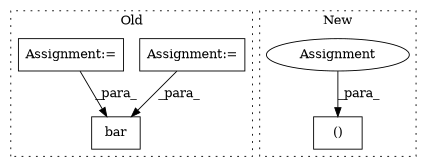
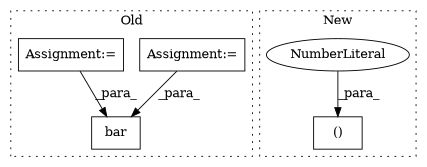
node "Assignment": label "Assignment" -> "NumberLiteral"
